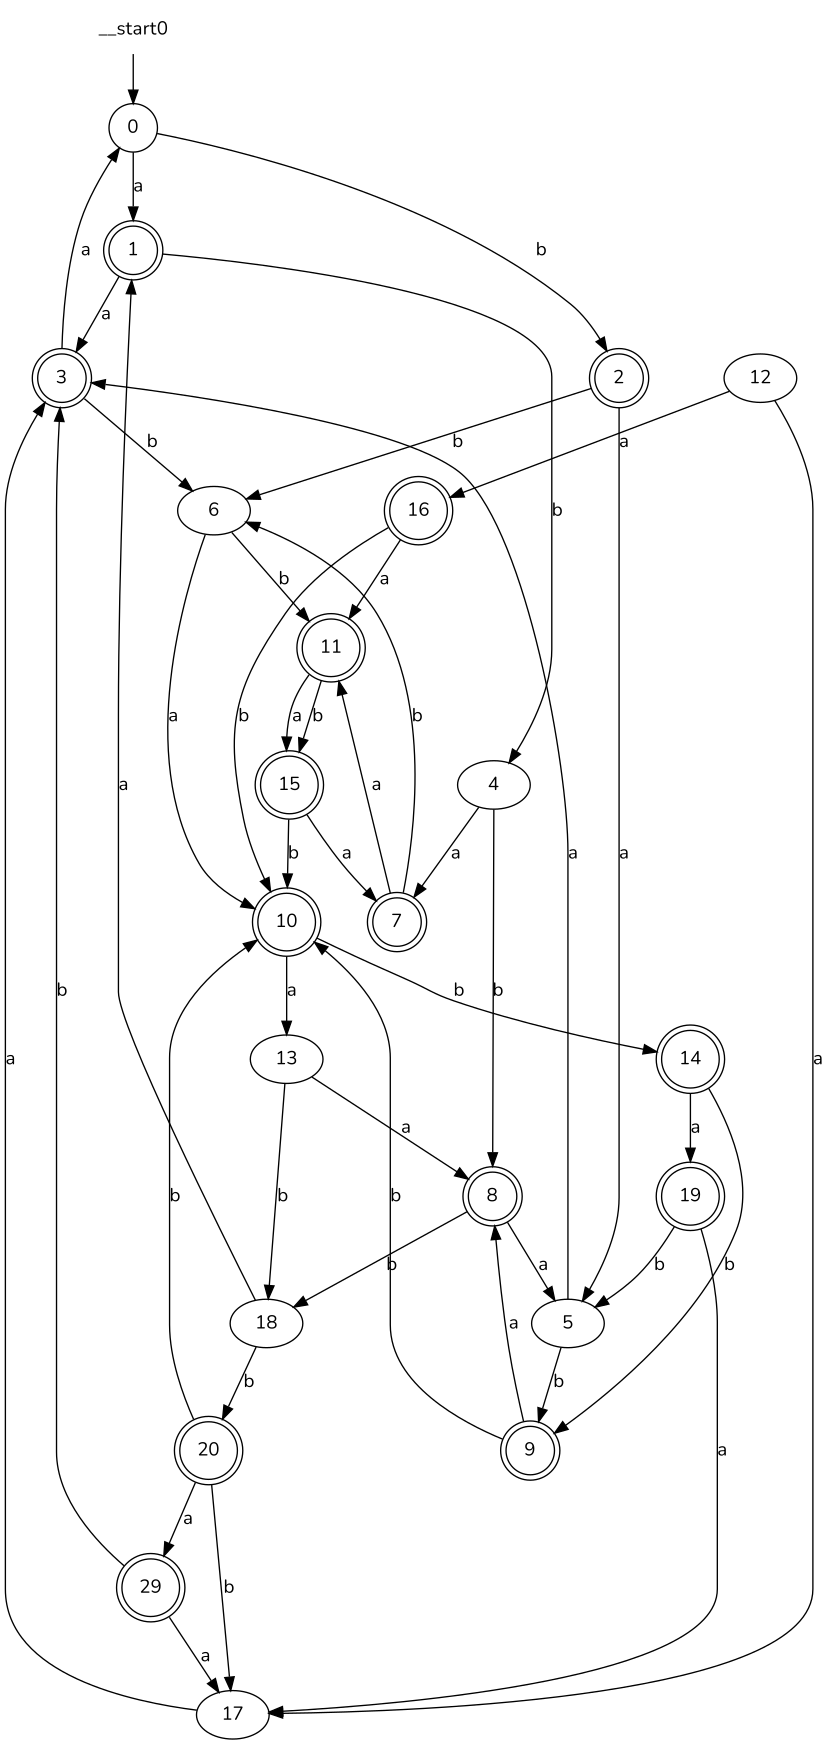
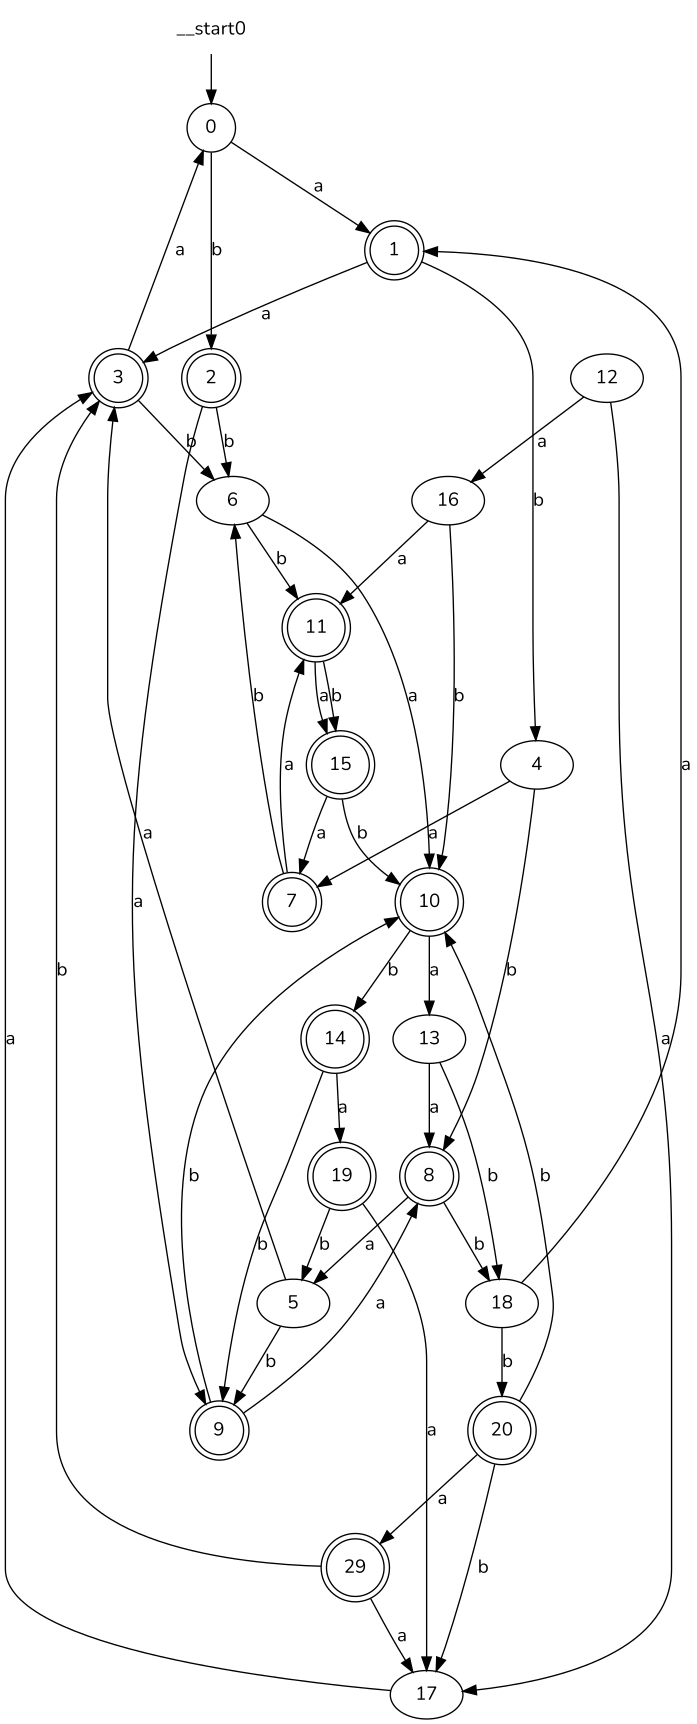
node "16": shape doublecircle -> ellipse
edge "2" -> "5": now "2" -> "9"
